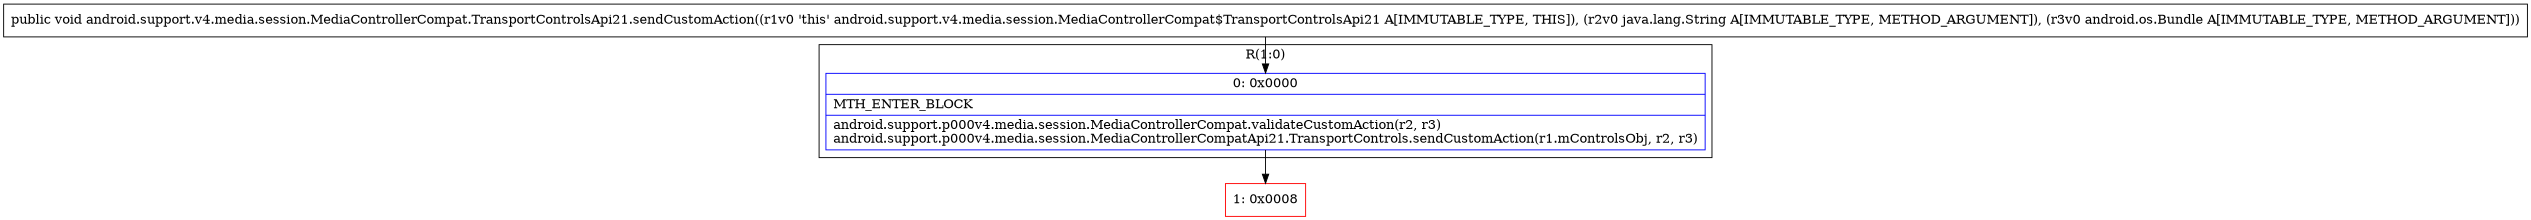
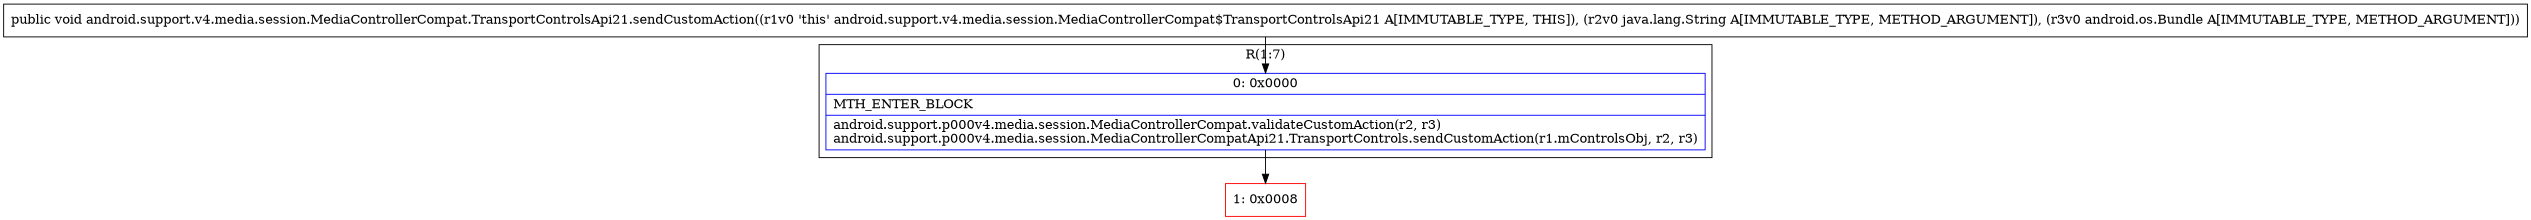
cluster "R(1:0)": label "R(1:0)" -> "R(1:7)"
